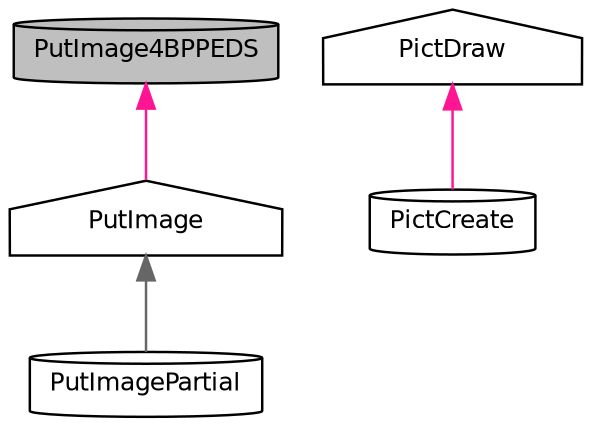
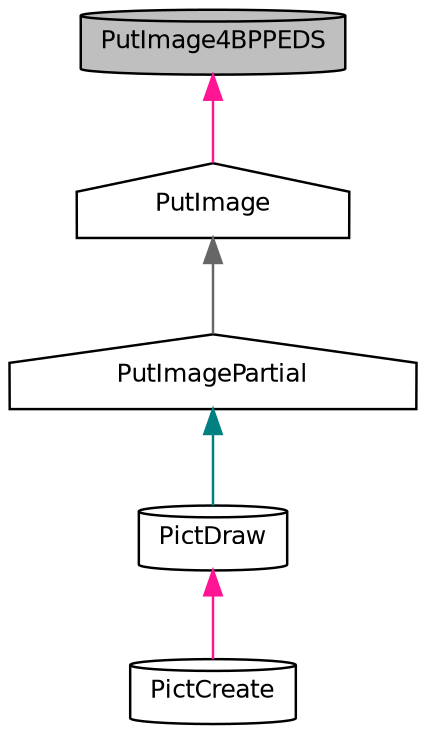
node "PictDraw": shape house -> cylinder
node "PutImagePartial": shape cylinder -> house
edge "PictDraw" -> "PutImagePartial": added
